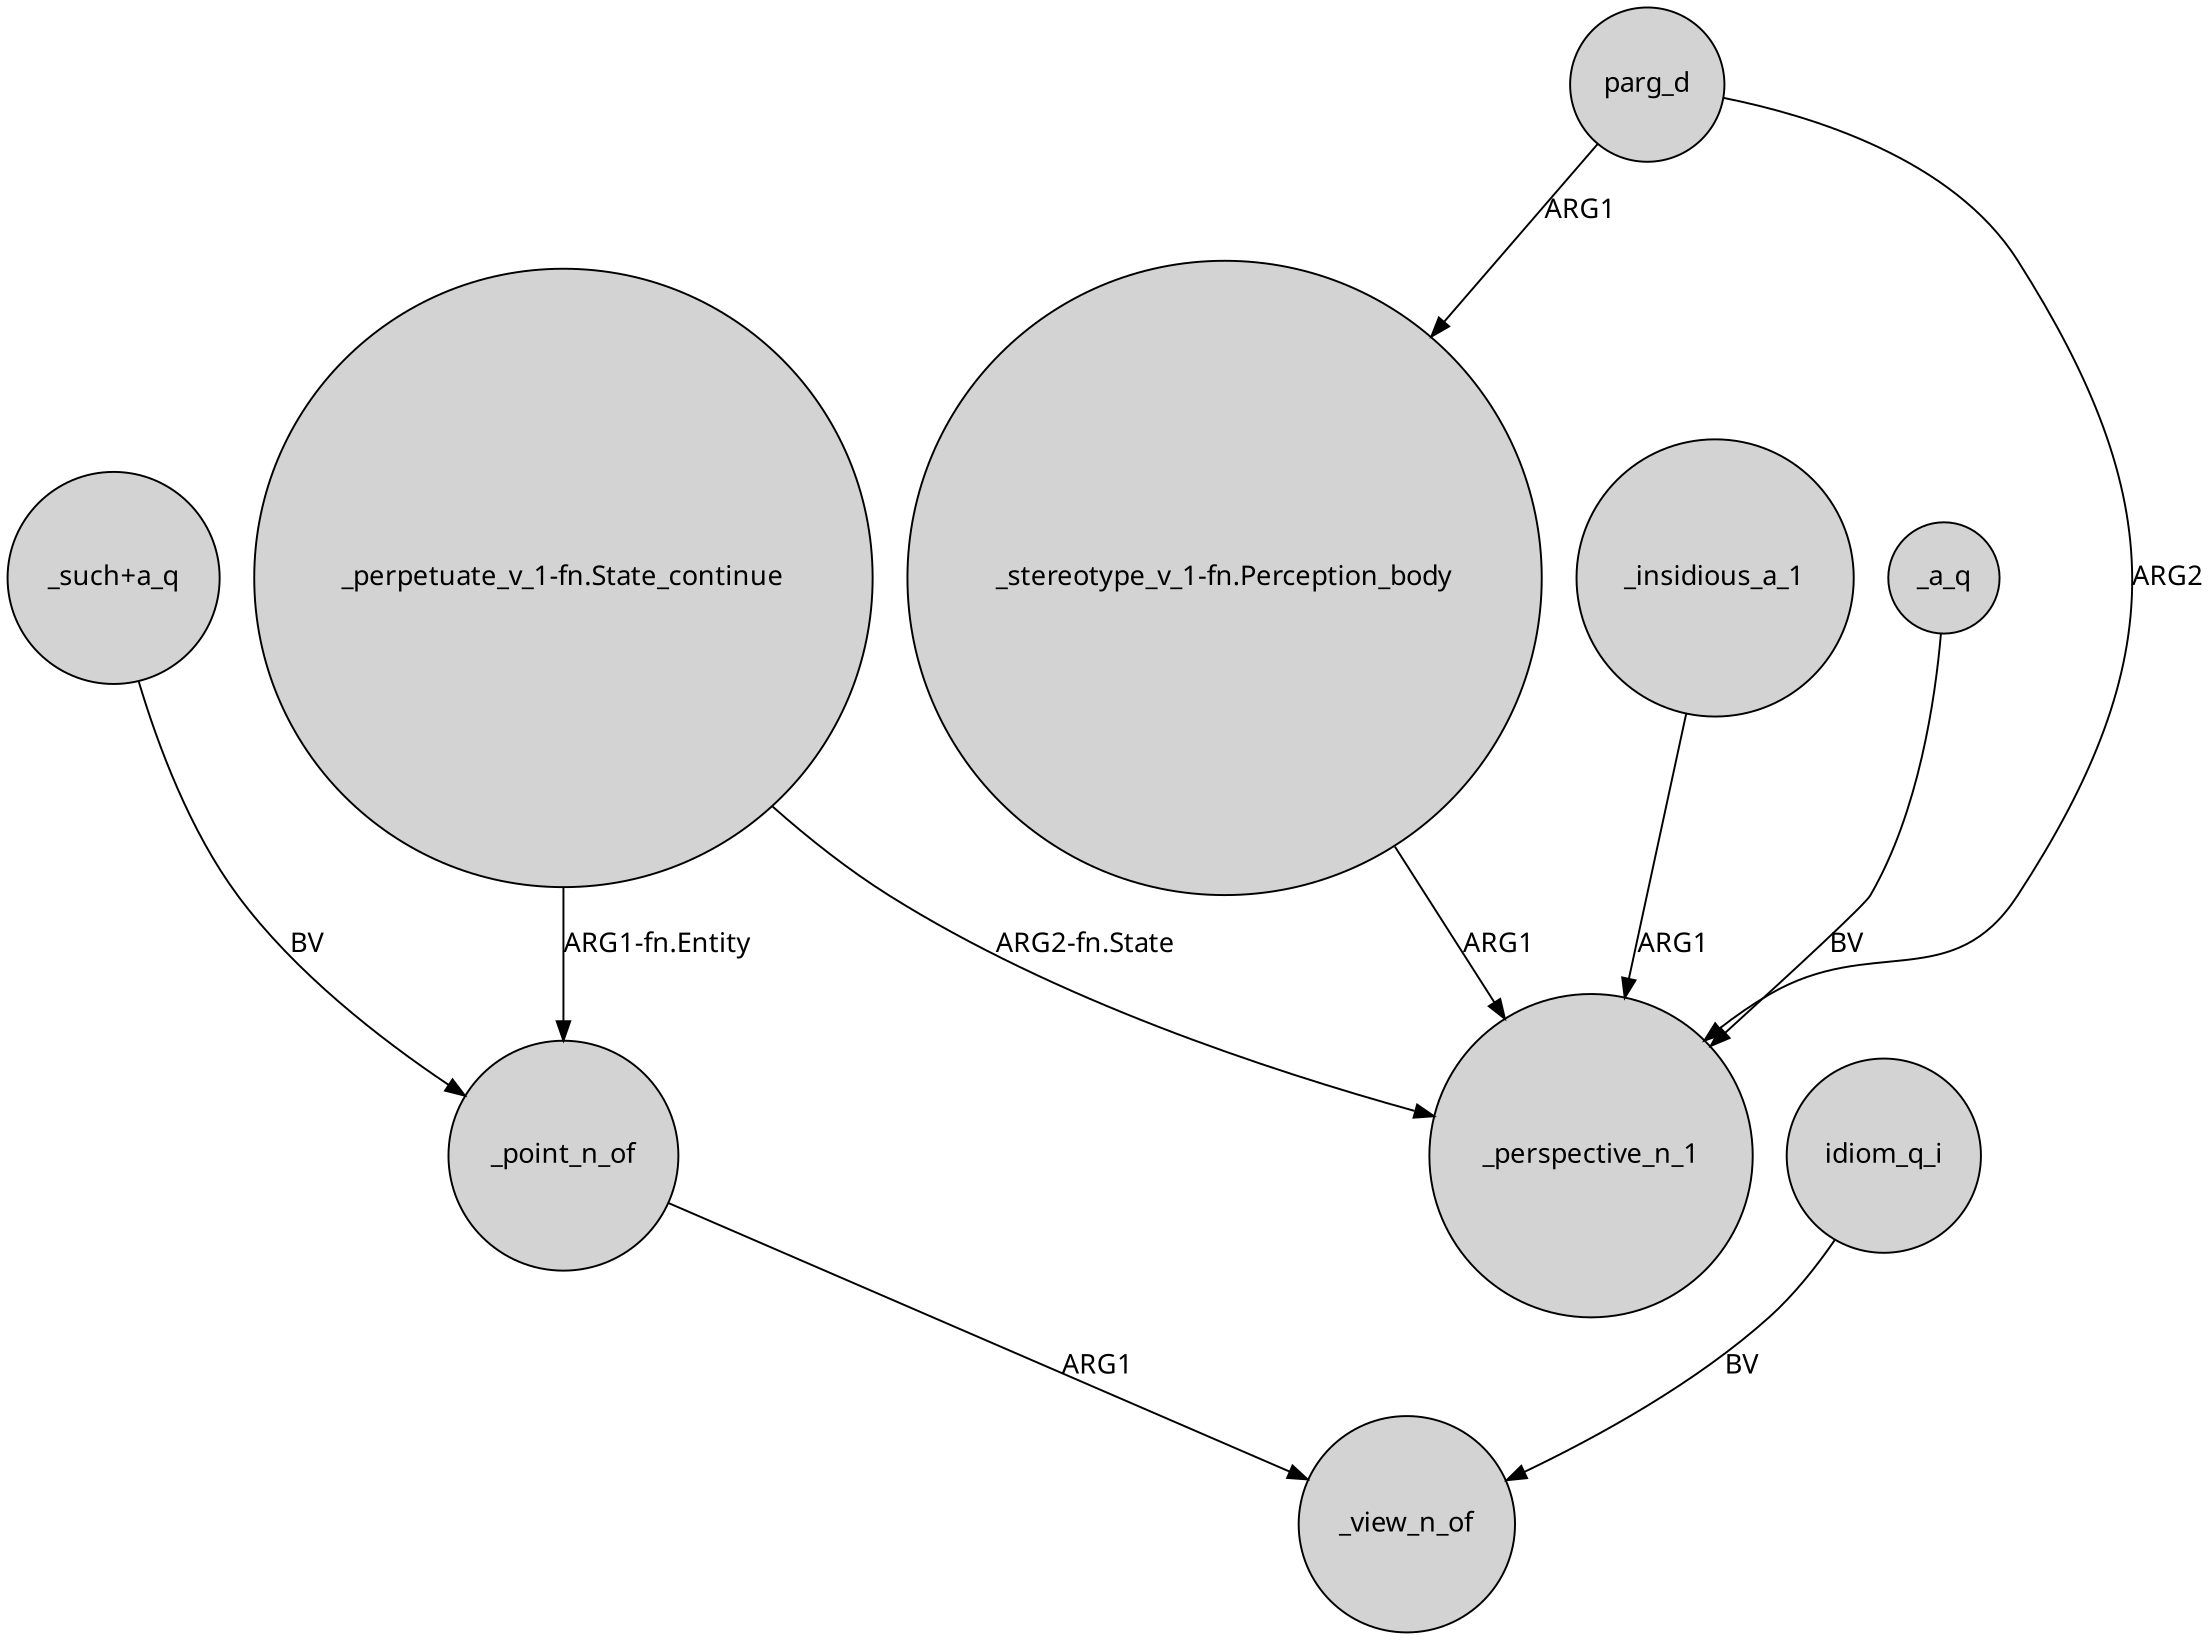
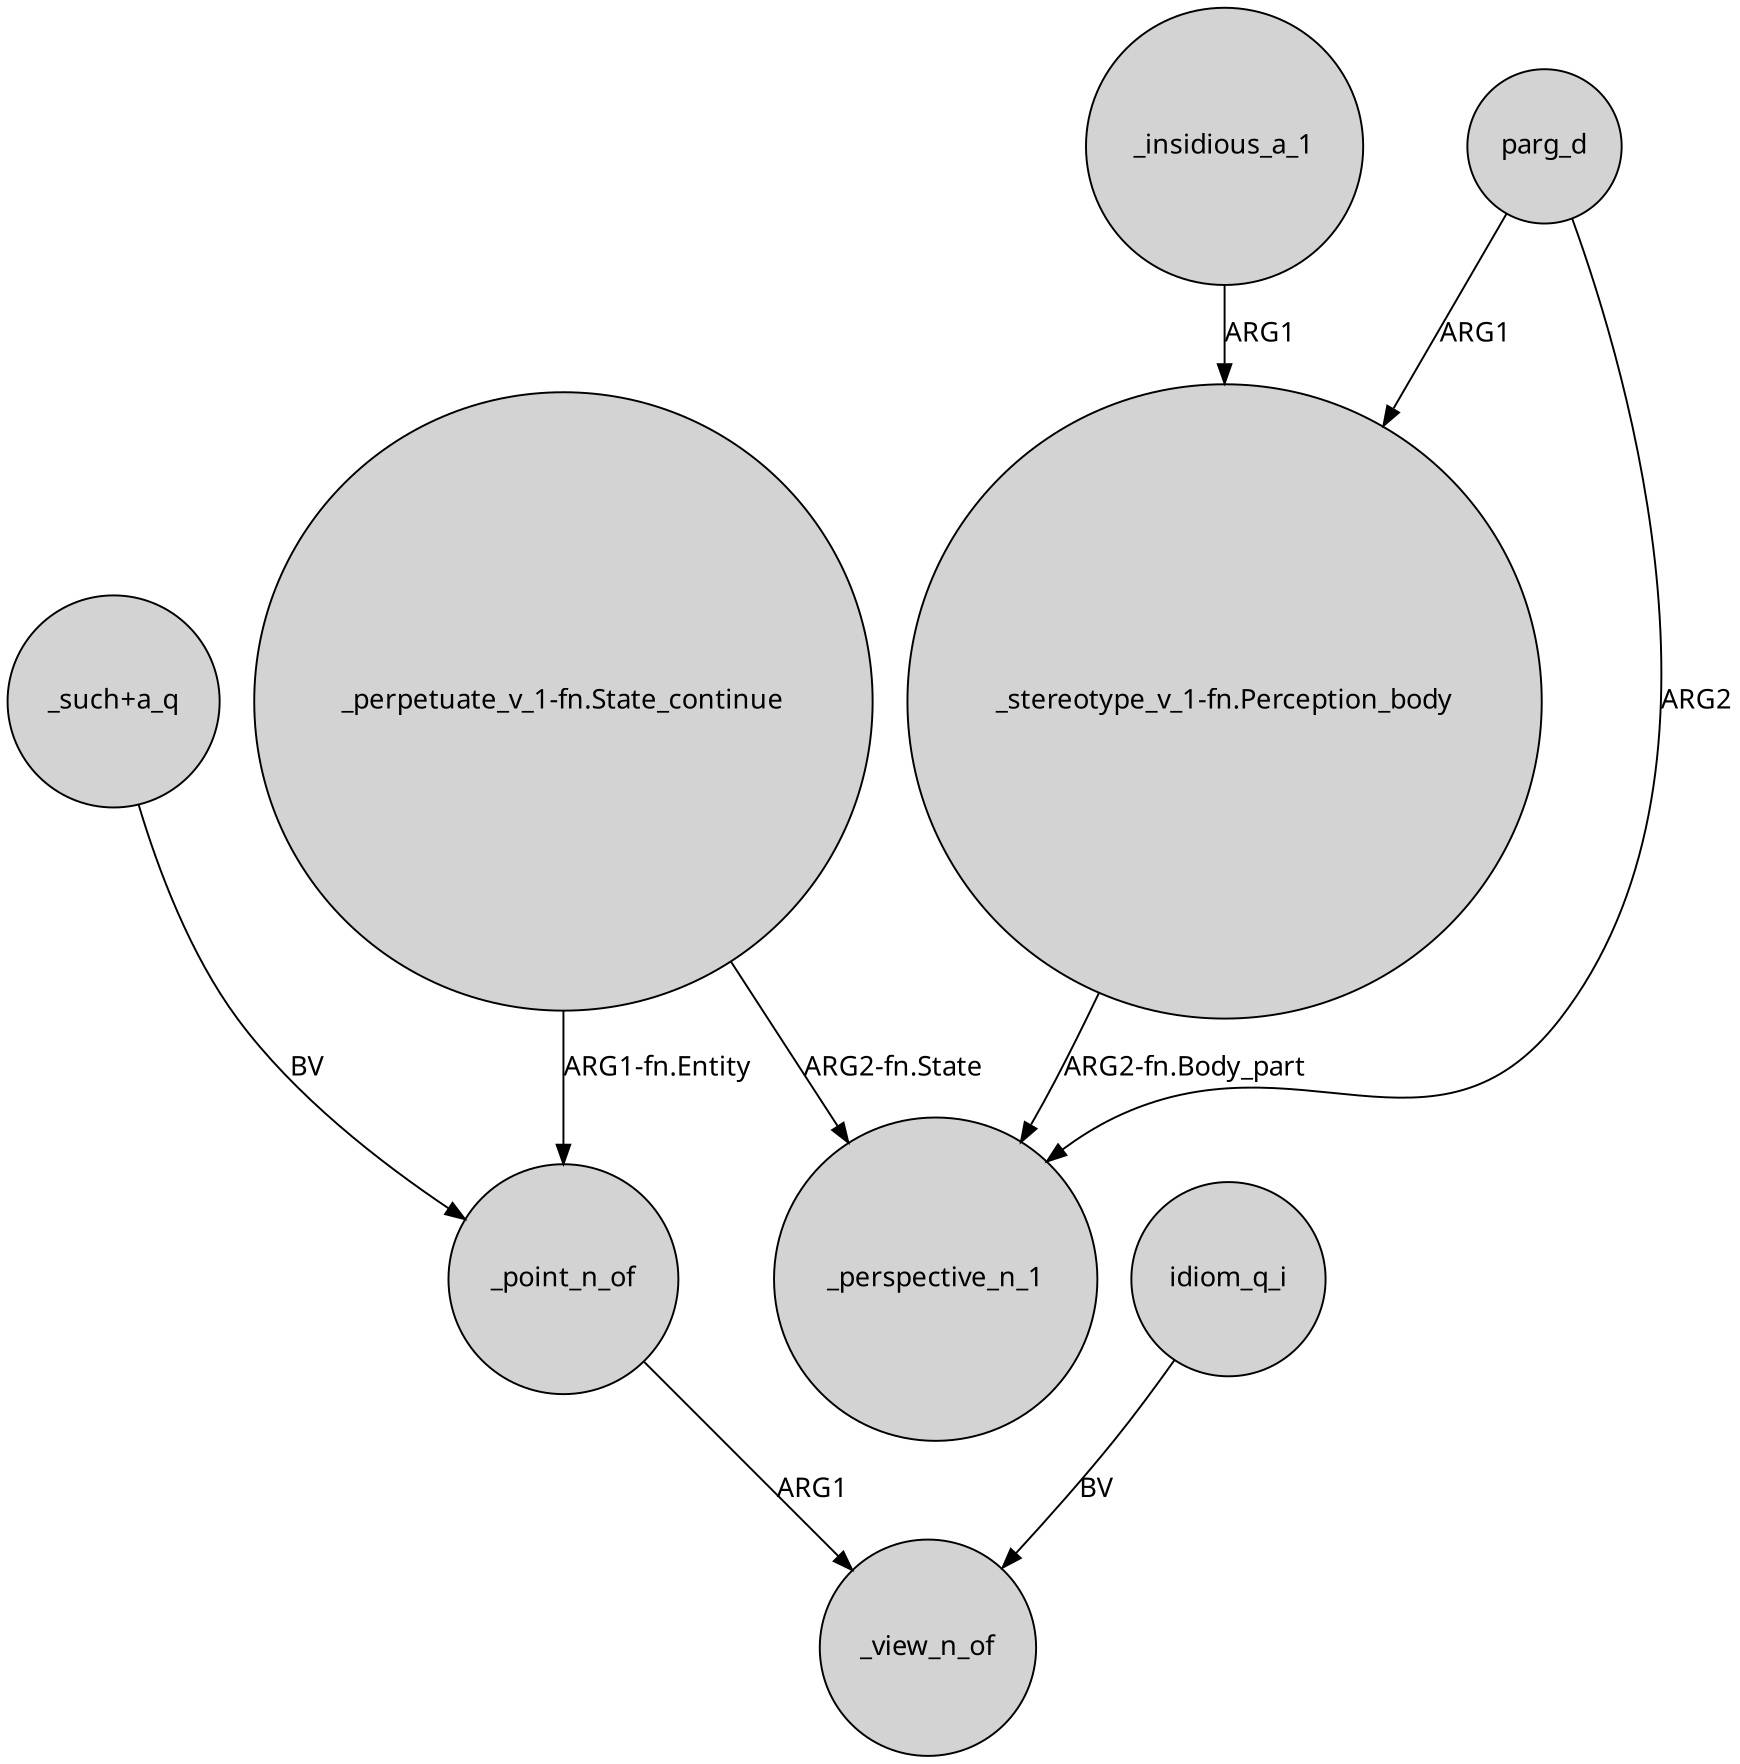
node "_a_q": removed
edge "_insidious_a_1" -> "_perspective_n_1": now "_insidious_a_1" -> "_stereotype_v_1-fn.Perception_body"
edge "_stereotype_v_1-fn.Perception_body" -> "_perspective_n_1": label "ARG1" -> "ARG2-fn.Body_part"
